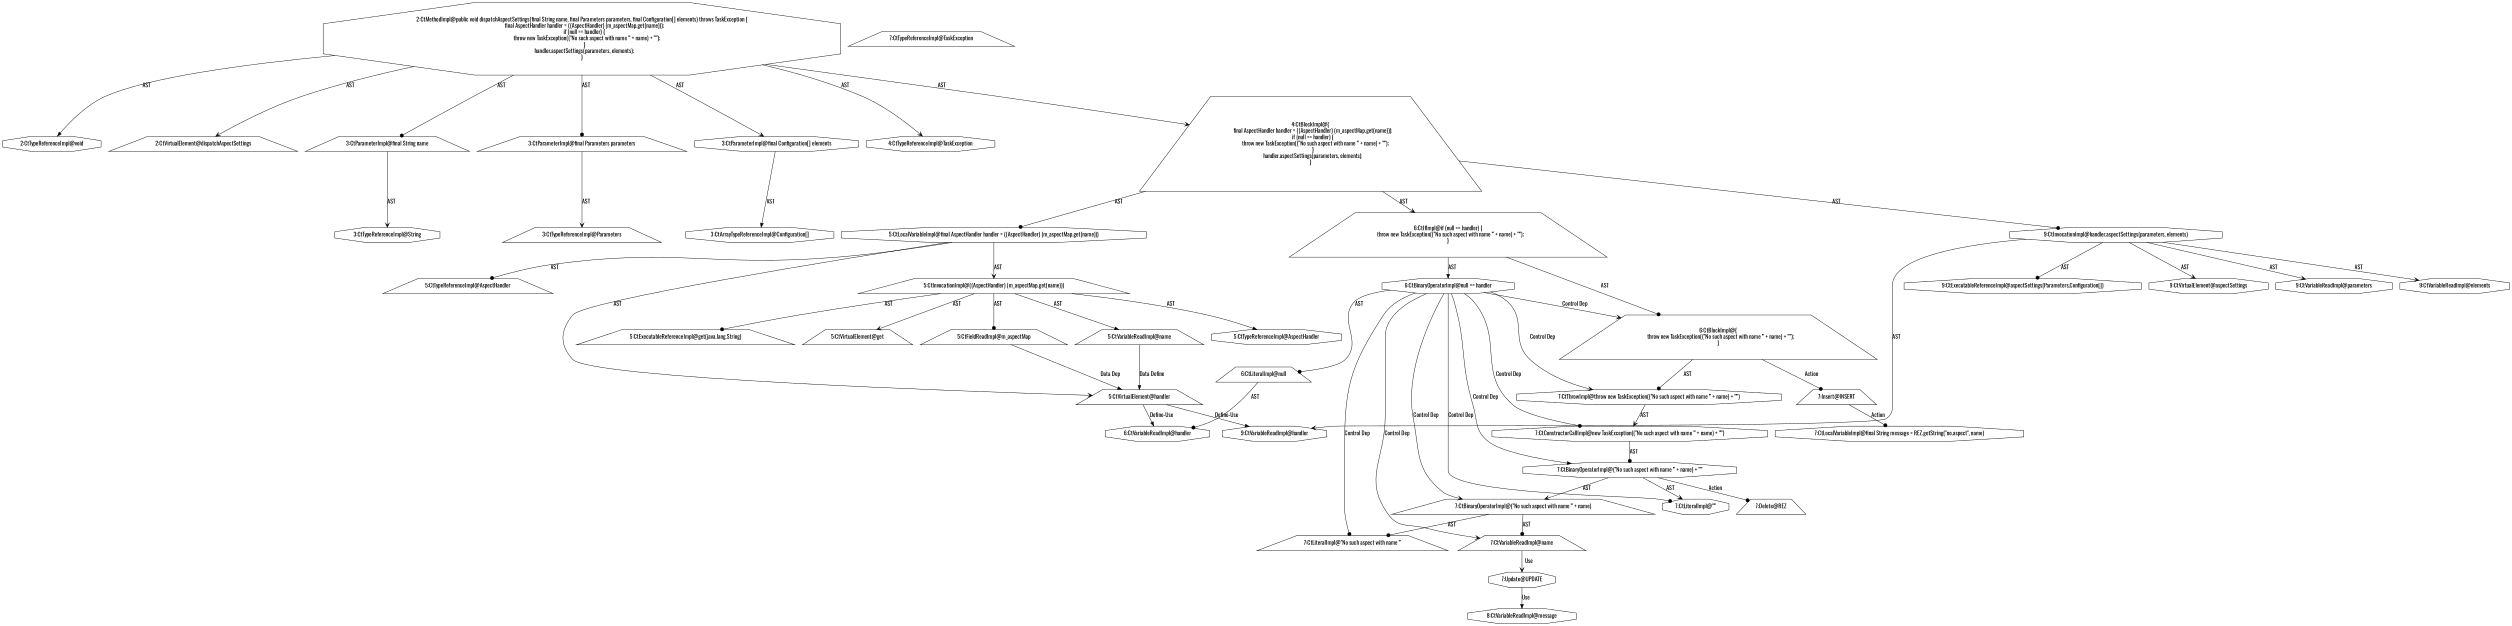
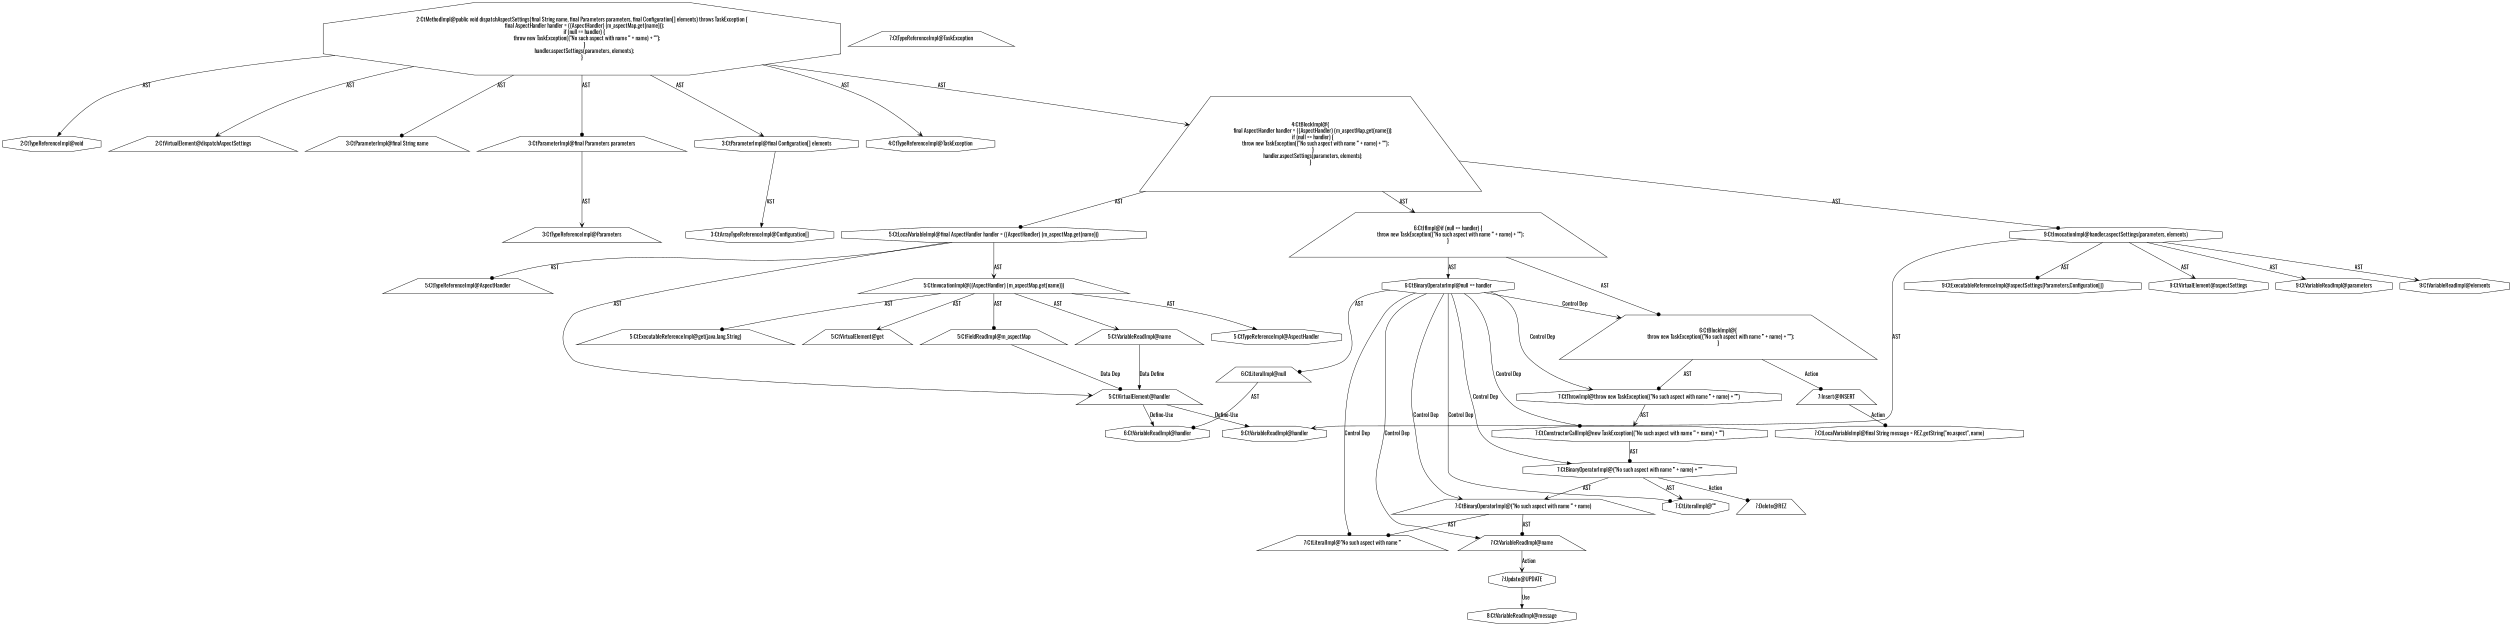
node "3:CtTypeReferenceImpl@String": removed
edge "5:CtInvocationImpl@((AspectHandler) (m_aspectMap.get(name)))" -> "5:CtVariableReadImpl@name": arrowhead normal -> vee
edge "5:CtFieldReadImpl@m_aspectMap" -> "5:CtVirtualElement@handler": arrowhead normal -> dot
edge "6:CtBinaryOperatorImpl@null == handler" -> "7:CtVariableReadImpl@name": arrowhead vee -> normal
edge "7:CtVariableReadImpl@name" -> "7:Update@UPDATE": label "Use" -> "Action"
